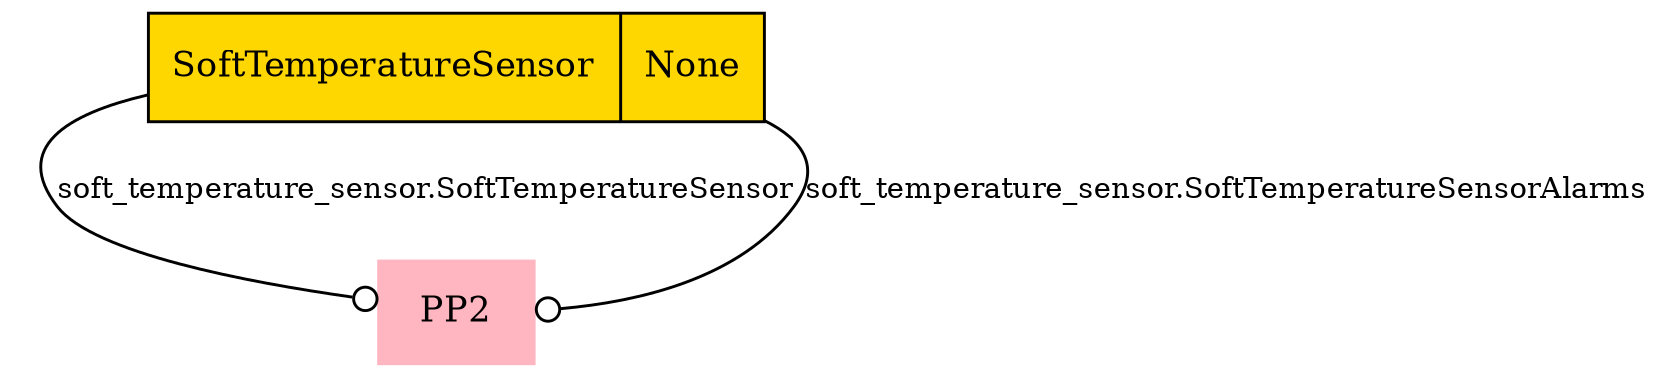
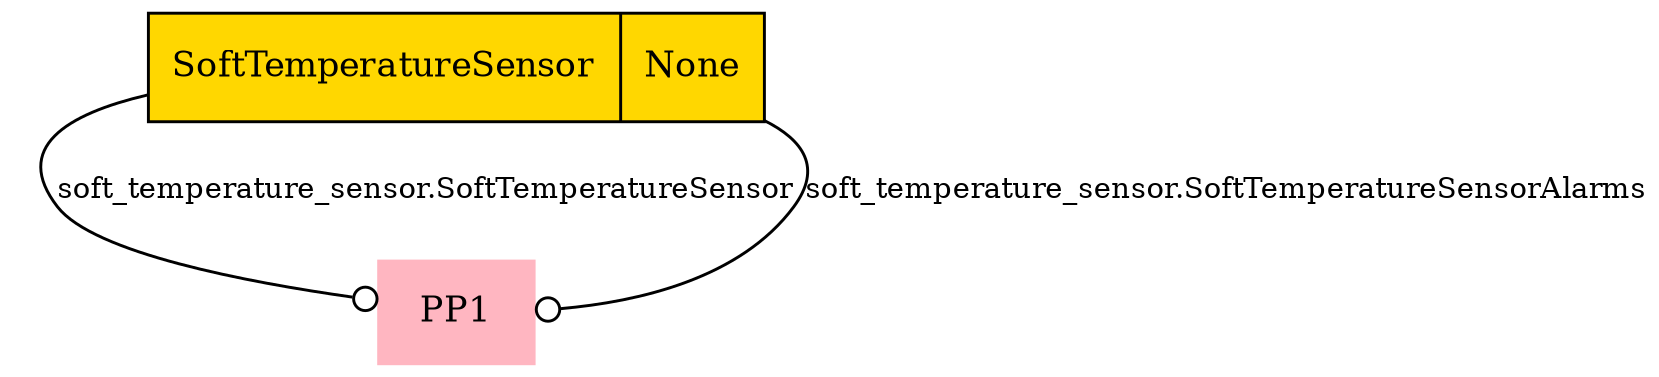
node "PP2": label "PP2" -> "PP1"
